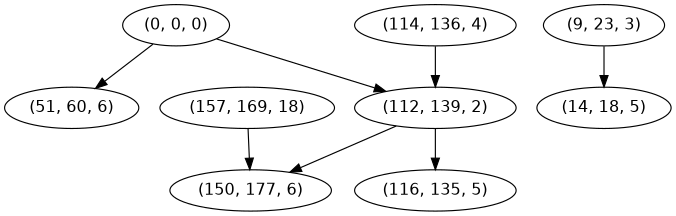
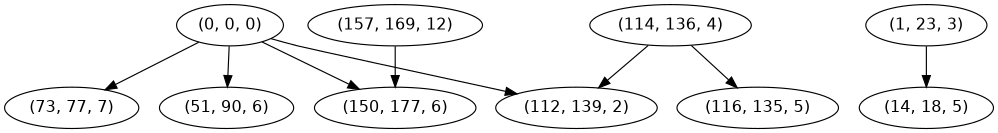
node "(9, 23, 3)": label "(9, 23, 3)" -> "(1, 23, 3)"
node "(73, 77, 7)": added
node "(51, 60, 6)": label "(51, 60, 6)" -> "(51, 90, 6)"
node "(157, 169, 18)": label "(157, 169, 18)" -> "(157, 169, 12)"
edge "(112, 139, 2)" -> "(116, 135, 5)": now "(114, 136, 4)" -> "(116, 135, 5)"
edge "(112, 139, 2)" -> "(150, 177, 6)": now "(0, 0, 0)" -> "(150, 177, 6)"
